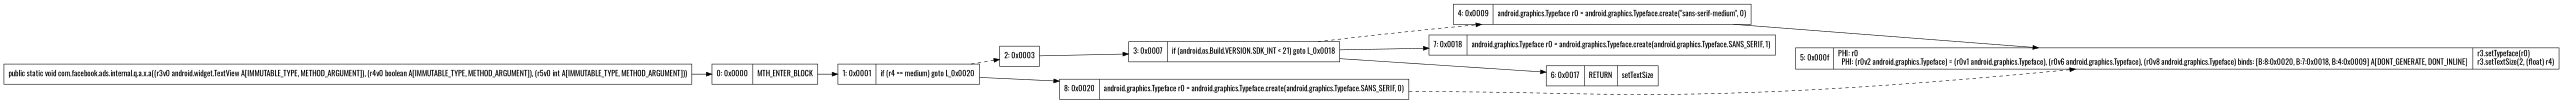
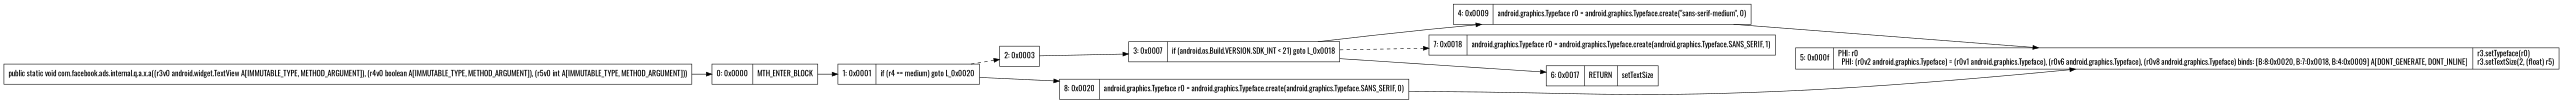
edge "3: 0x0007" -> "4: 0x0009": style dashed -> solid
edge "3: 0x0007" -> "7: 0x0018": style solid -> dashed
node "5: 0x000f": text "r3.setTextSize(2, (float) r4)" -> "r3.setTextSize(2, (float) r5)"
edge "8: 0x0020" -> "5: 0x000f": style dashed -> solid
